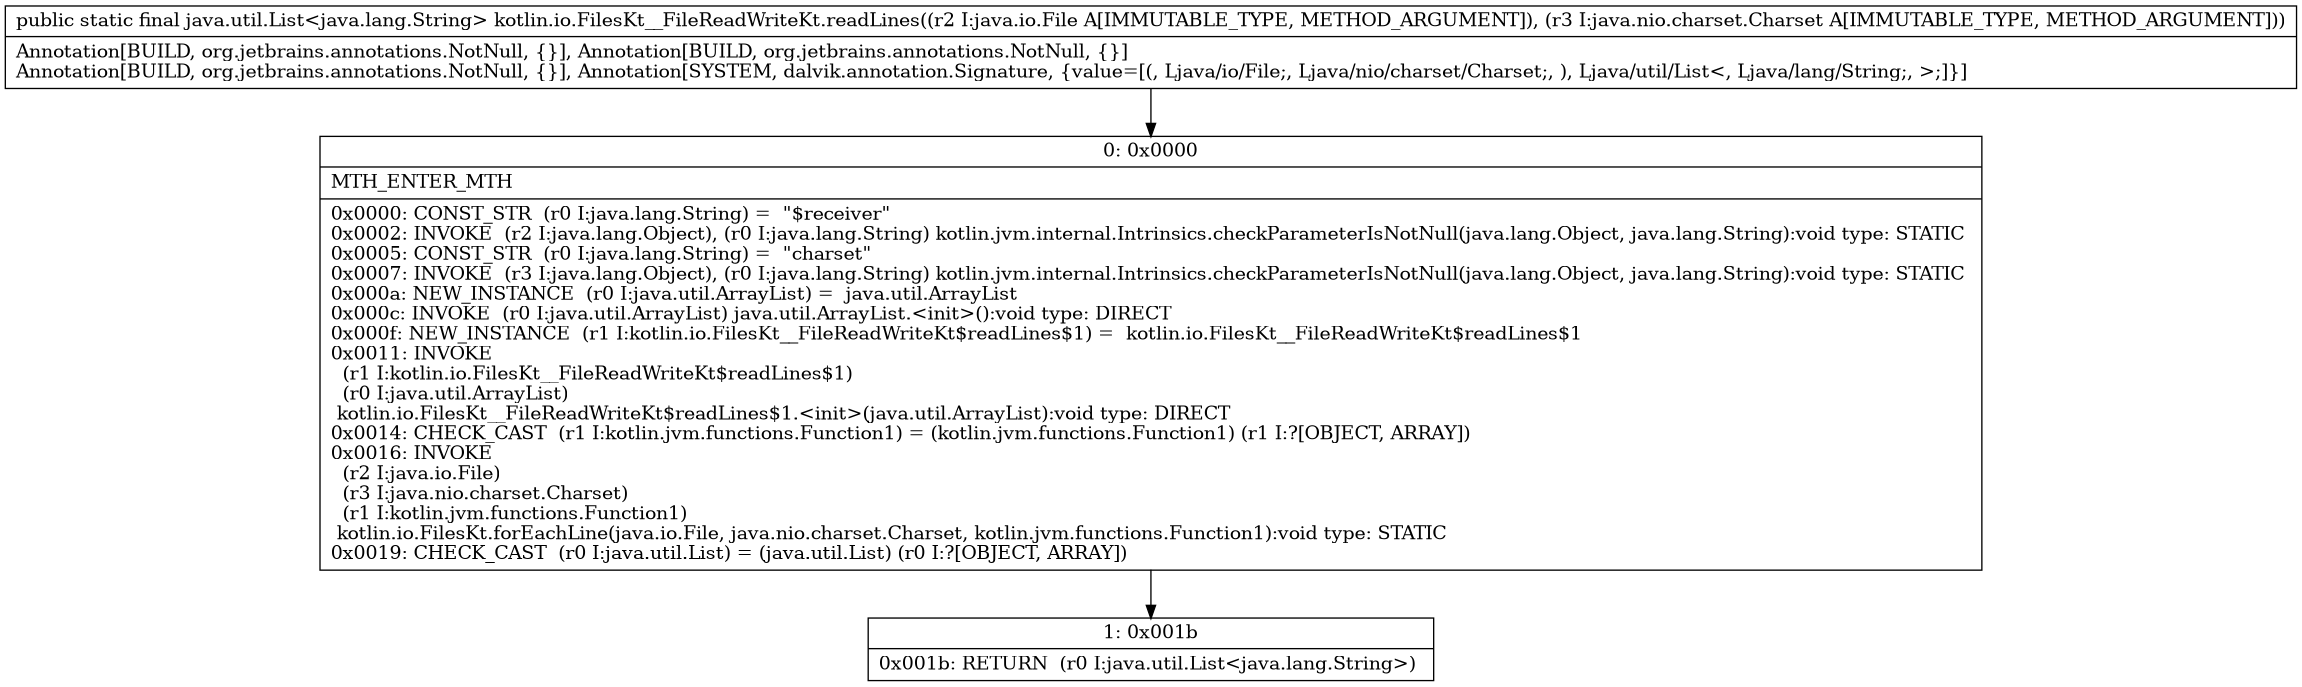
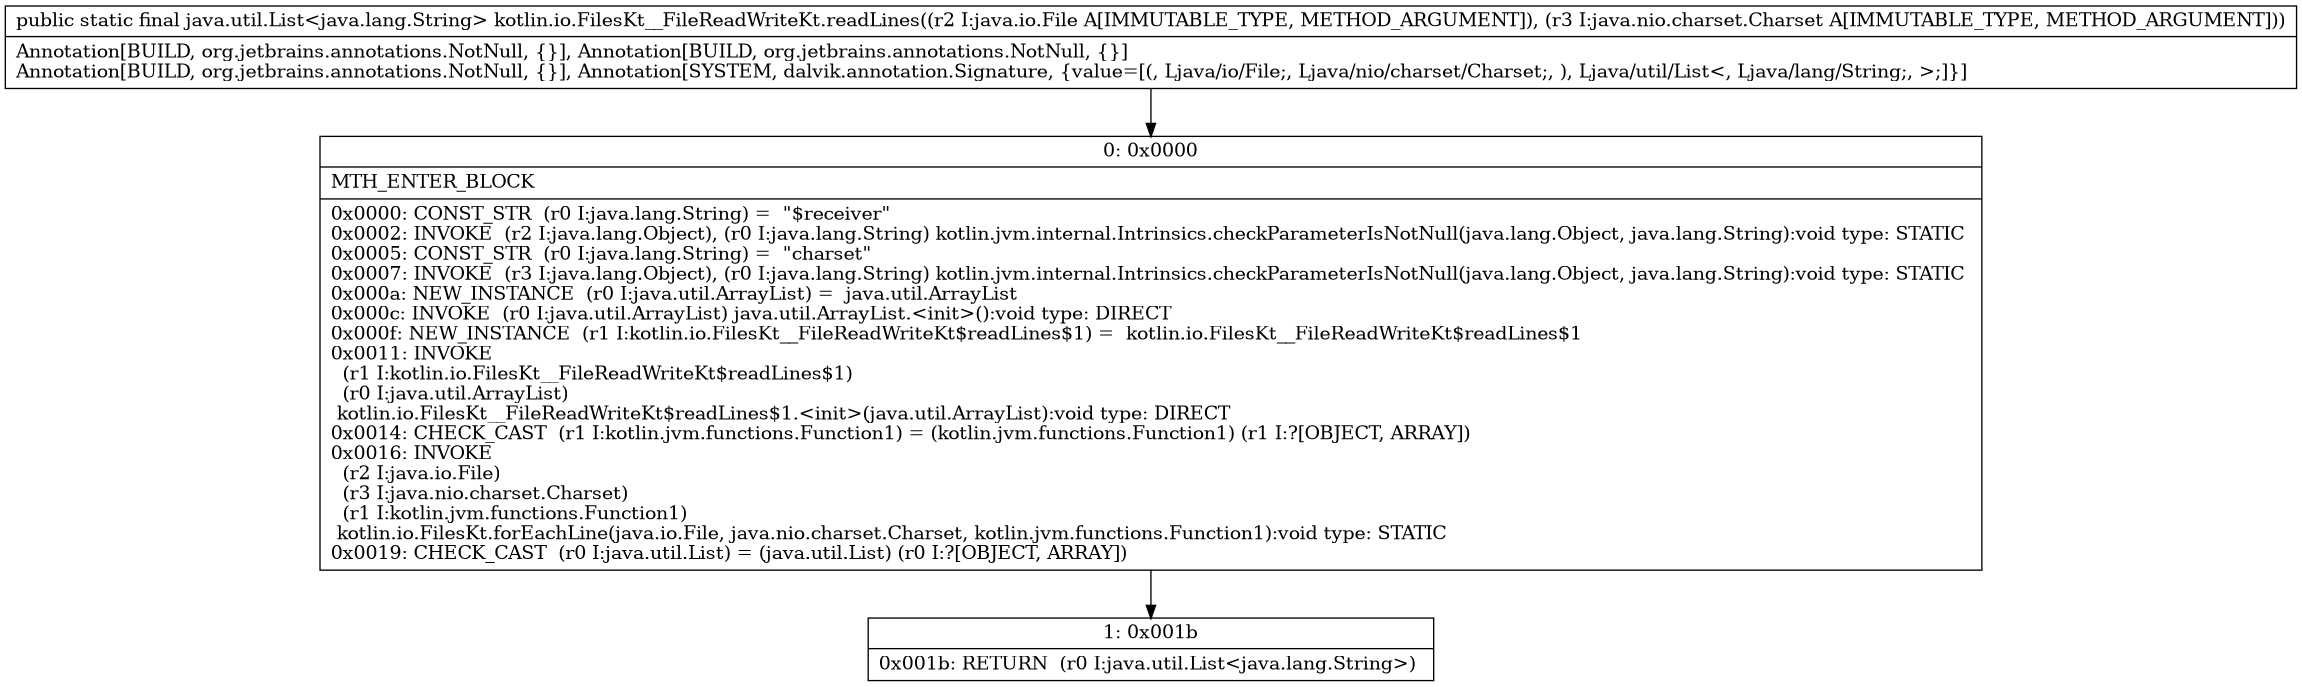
node "0: 0x0000": text "MTH_ENTER_MTH" -> "MTH_ENTER_BLOCK"
